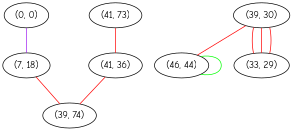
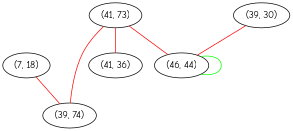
node "(0, 0)": removed
edge "(41, 73)" -- "(46, 44)": added
node "(33, 29)": removed
edge "(41, 36)" -- "(39, 74)": now "(41, 73)" -- "(39, 74)"
